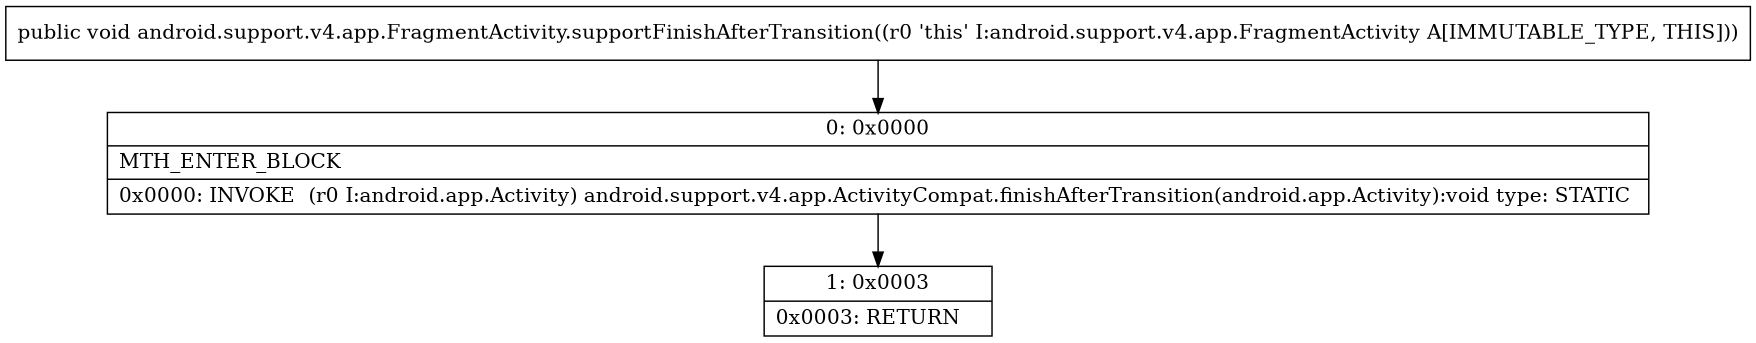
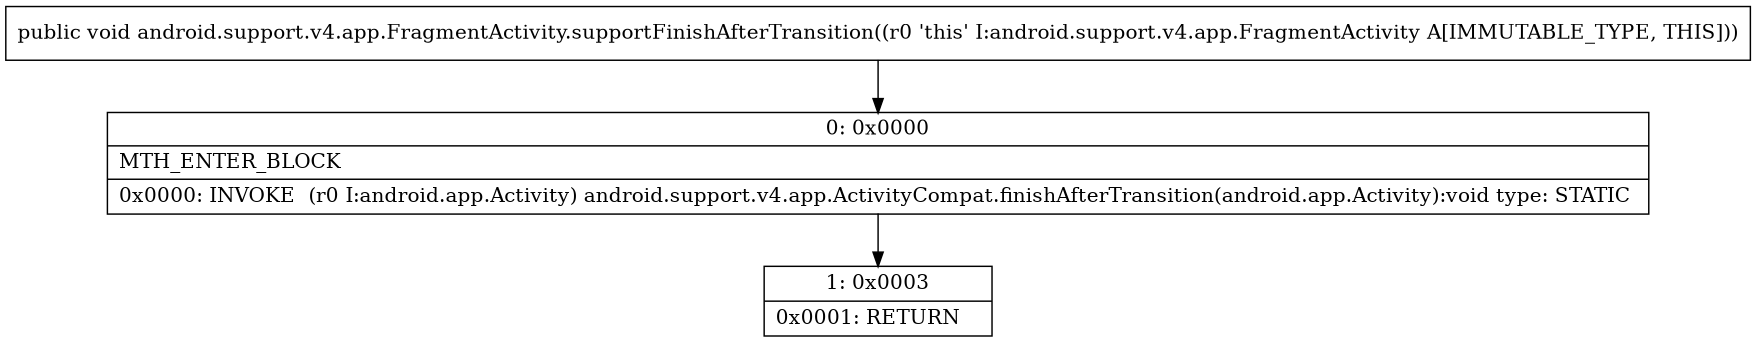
node "1: 0x0003": text "0x0003: RETURN" -> "0x0001: RETURN"
